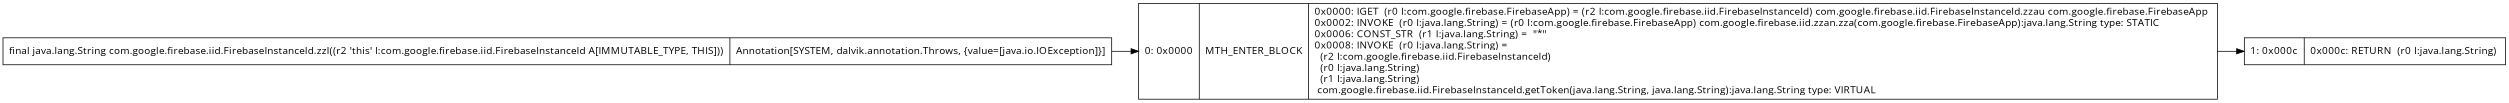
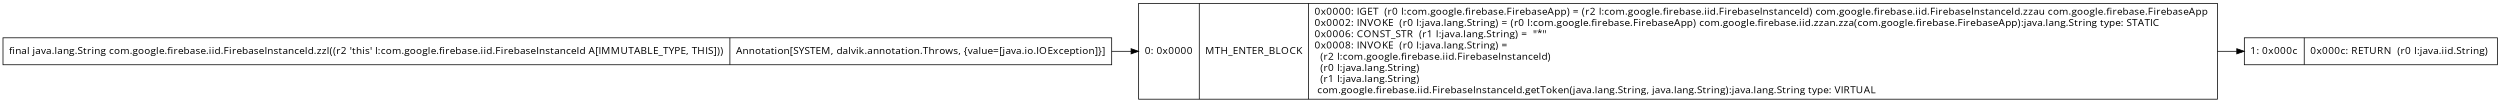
node "1: 0x000c": text "0x000c: RETURN  (r0 I:java.lang.String)" -> "0x000c: RETURN  (r0 I:java.iid.String)"
